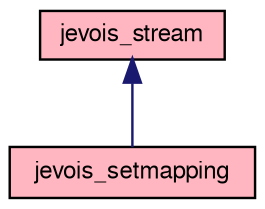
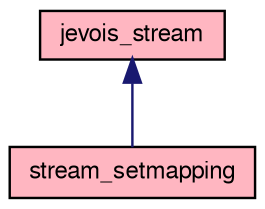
node "jevois_setmapping": label "jevois_setmapping" -> "stream_setmapping"
